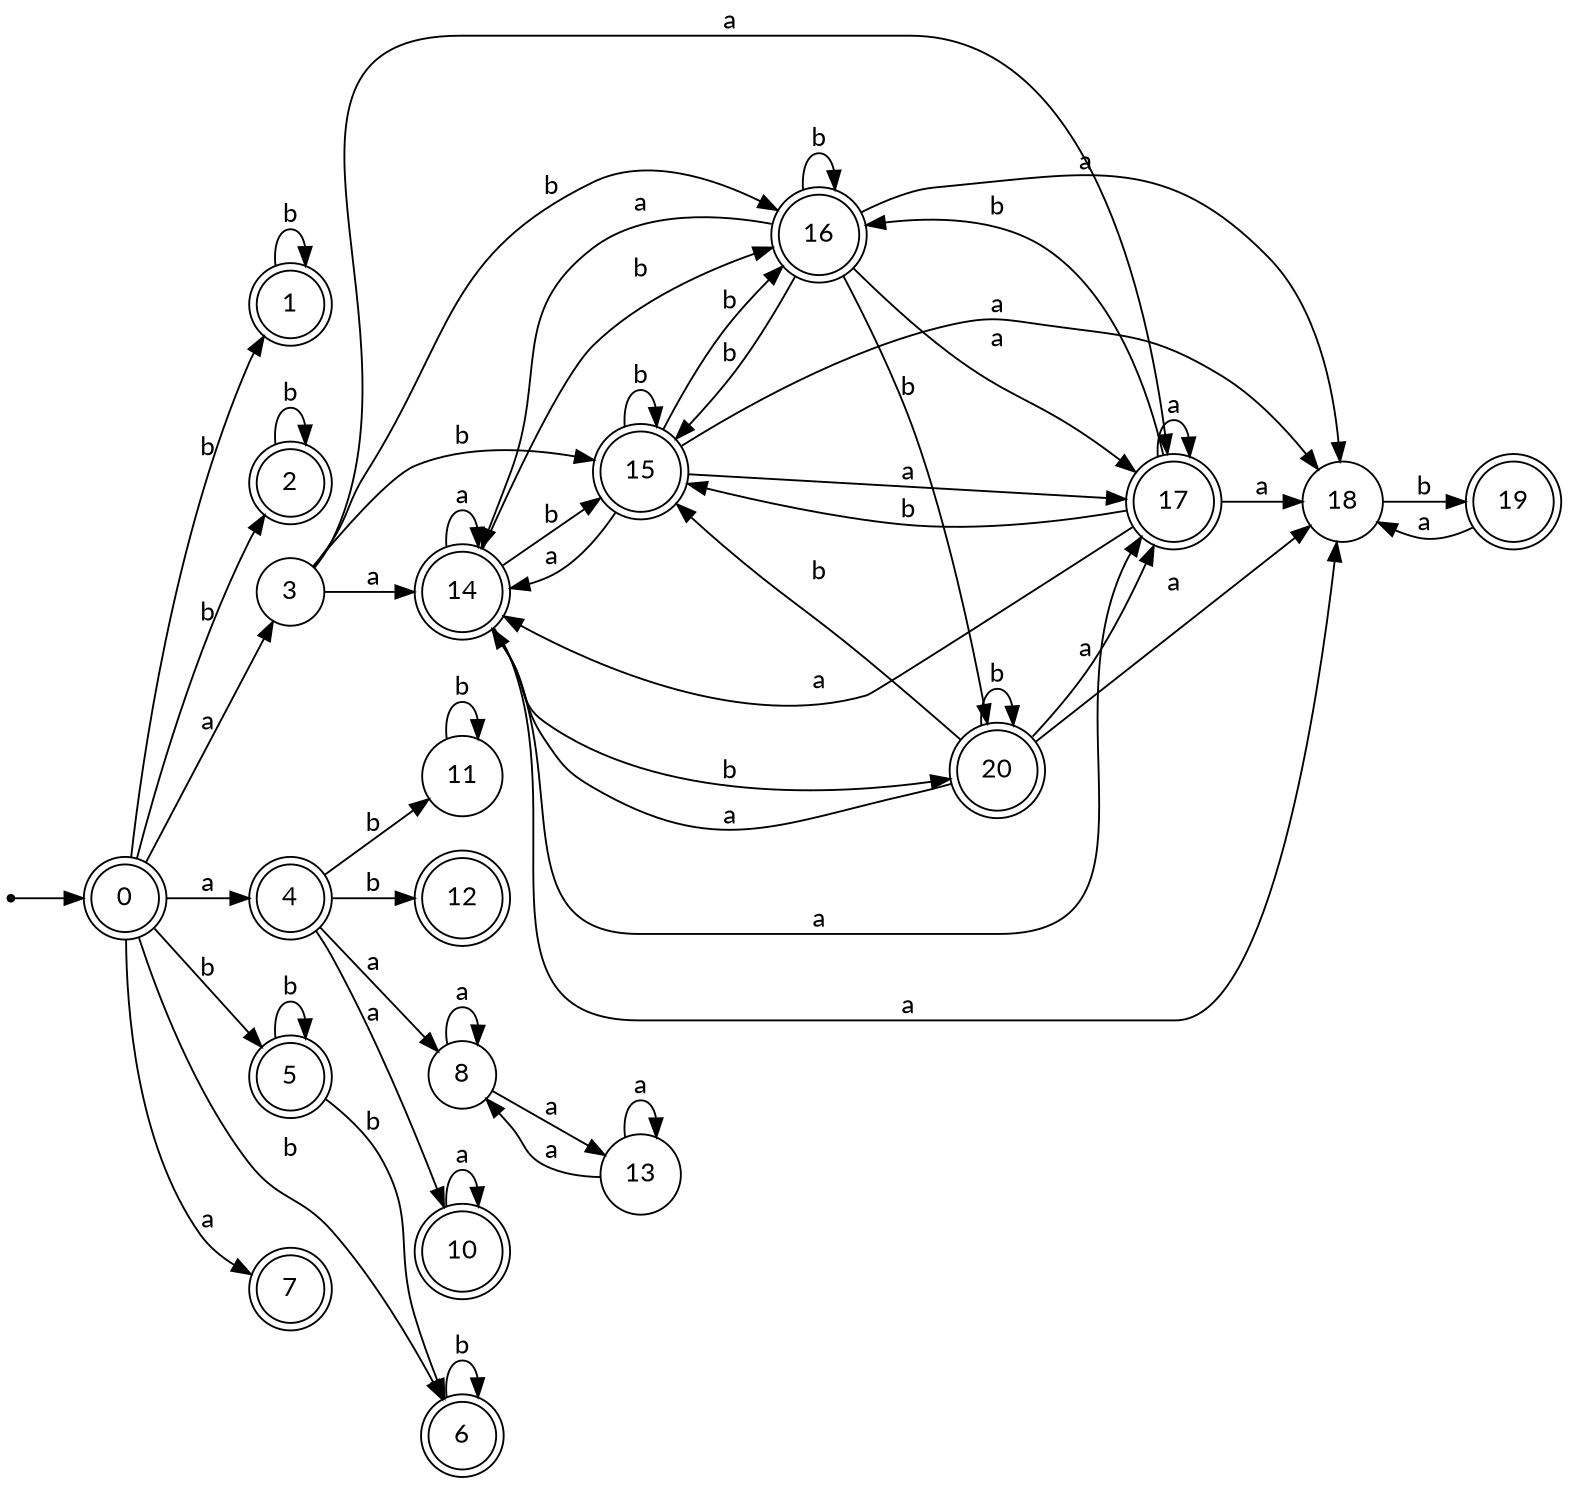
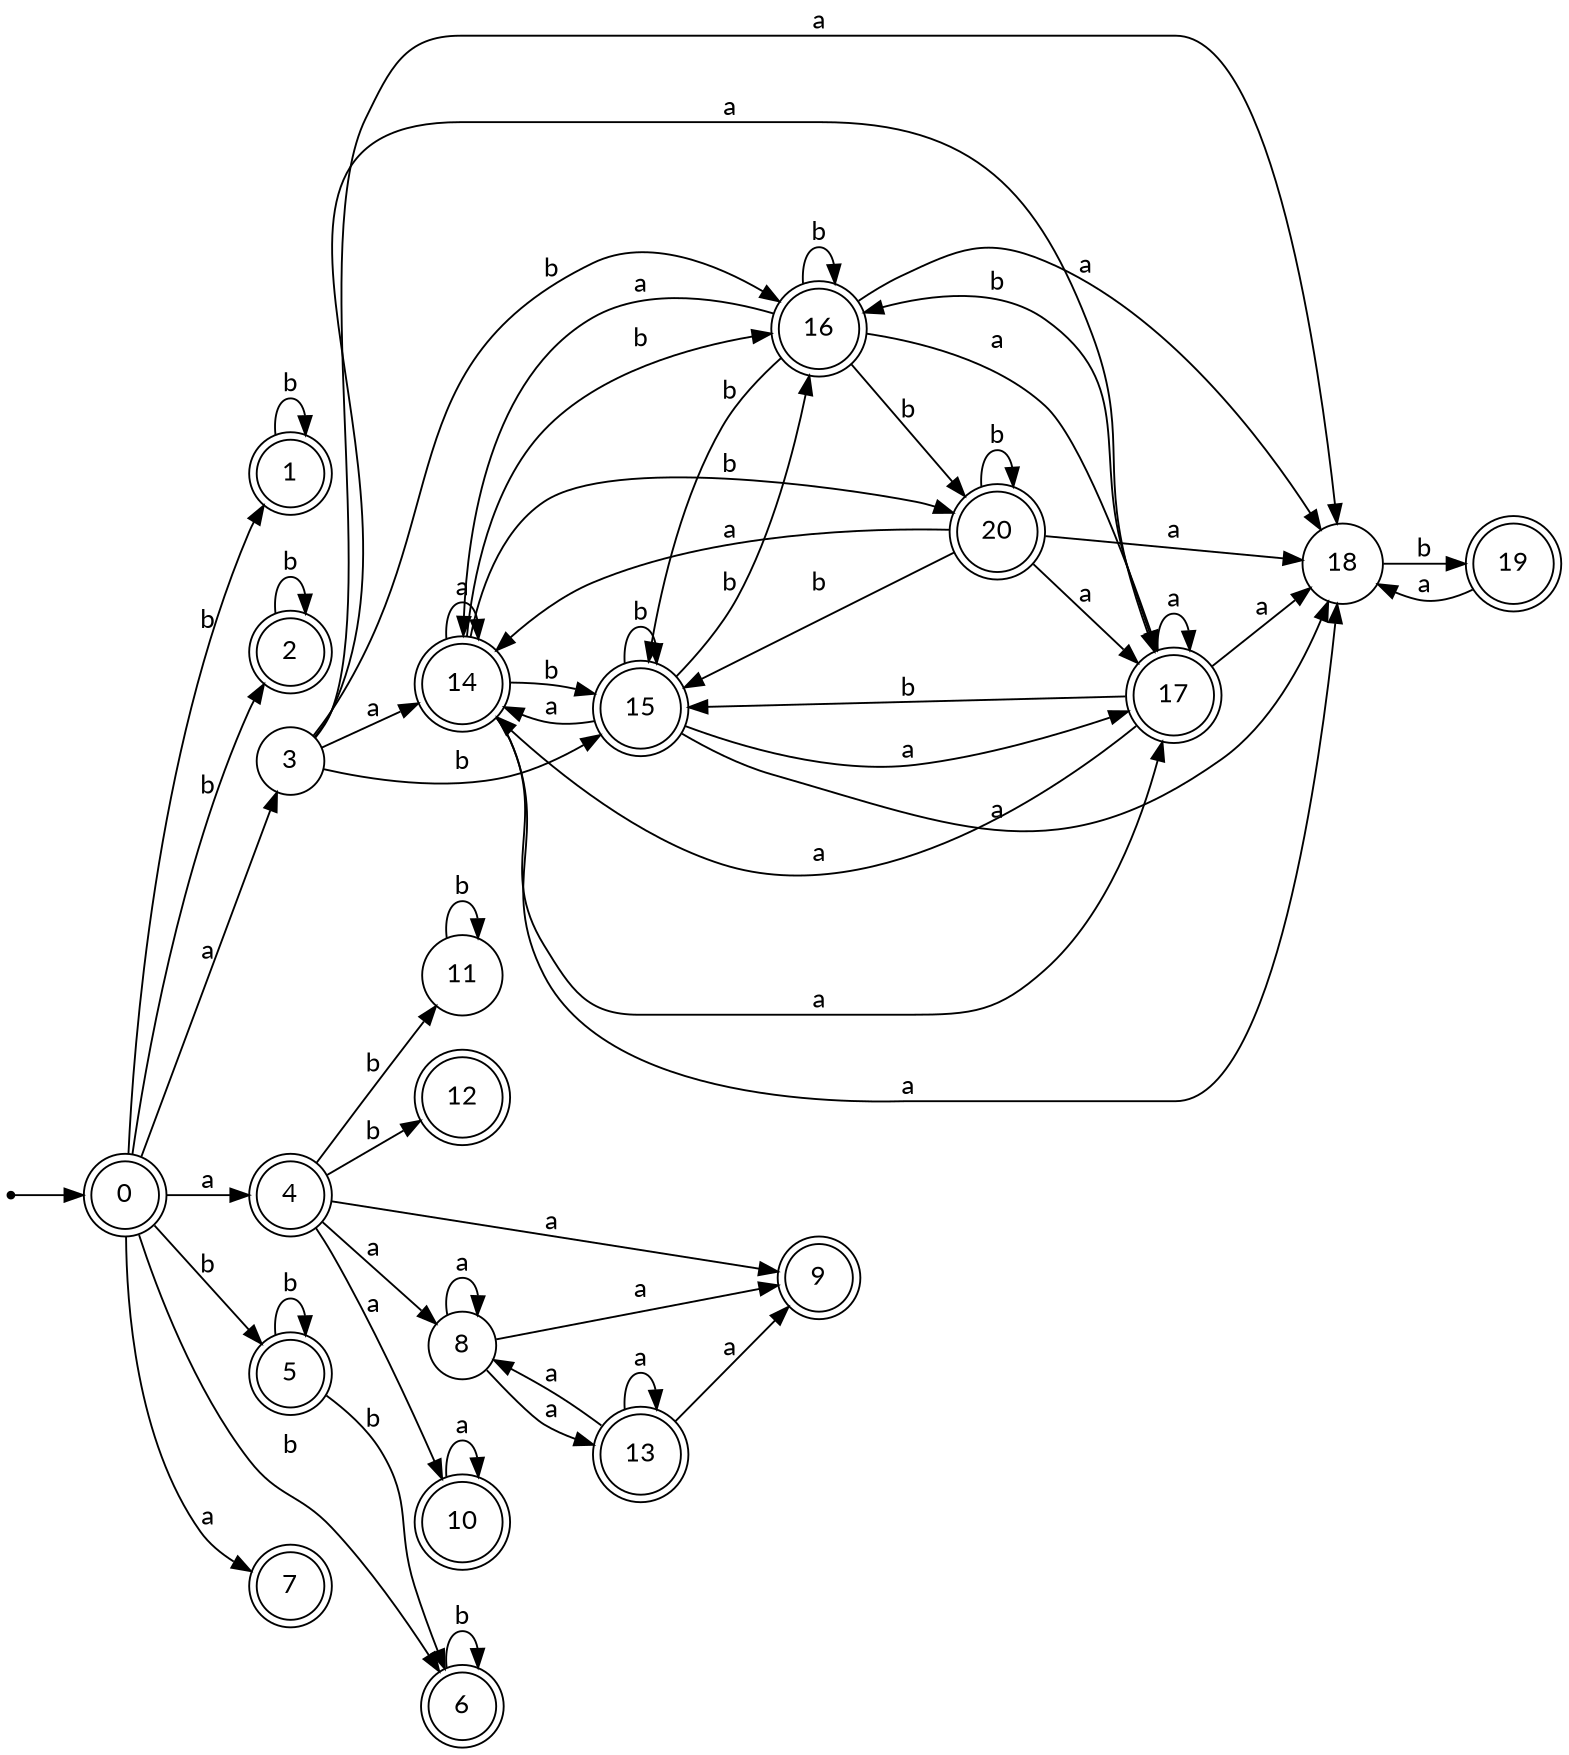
edge "3" -> "18": added, label "a"
node "13": shape circle -> doublecircle
node "9": added
